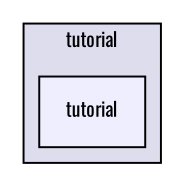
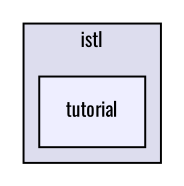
cluster "tutorial": label "tutorial" -> "istl"
